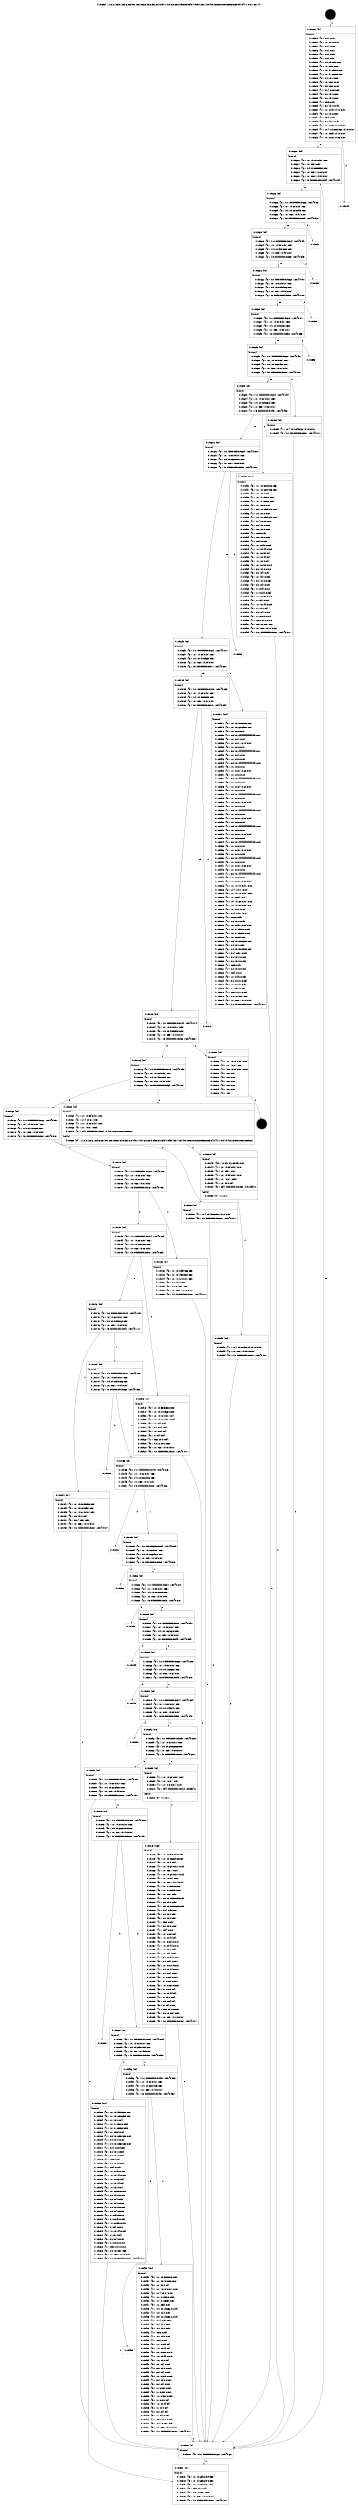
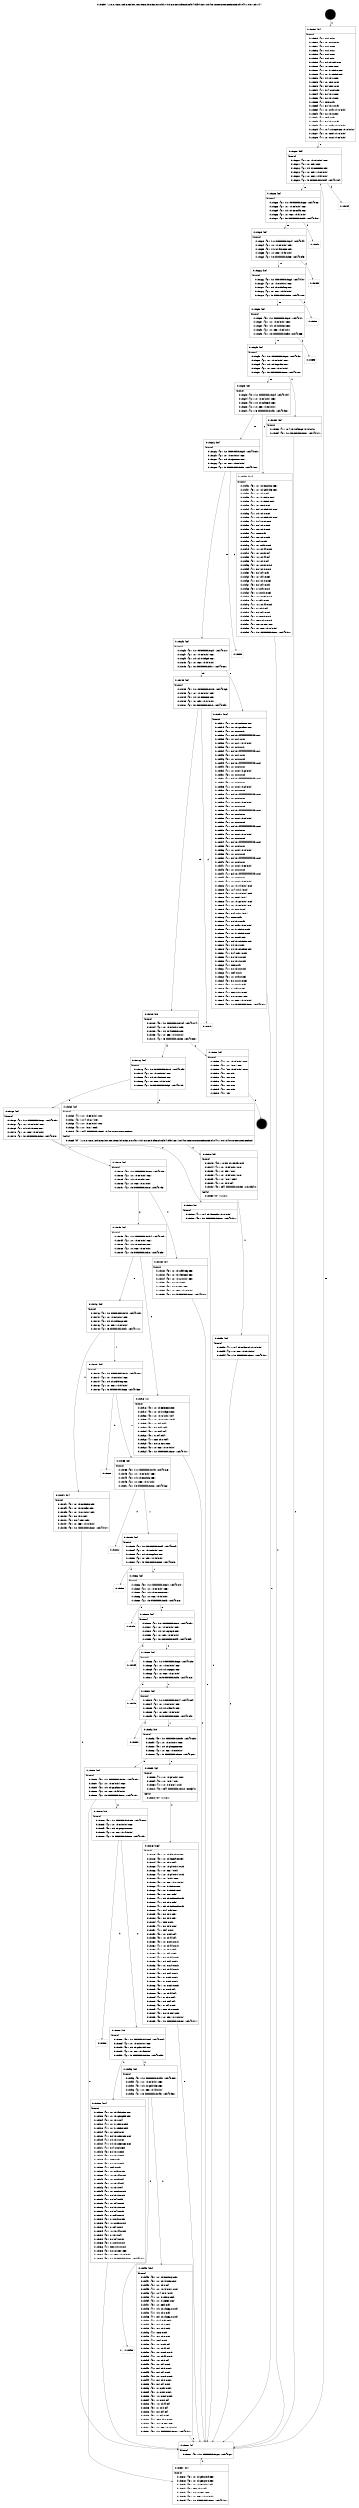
edge "0x4015b0 [97]" -> "0x401d0f": now "0x401611 [29]" -> "0x401d0f"
edge "0x402127 [5]" -> "0x401a87 [27]": reversed
